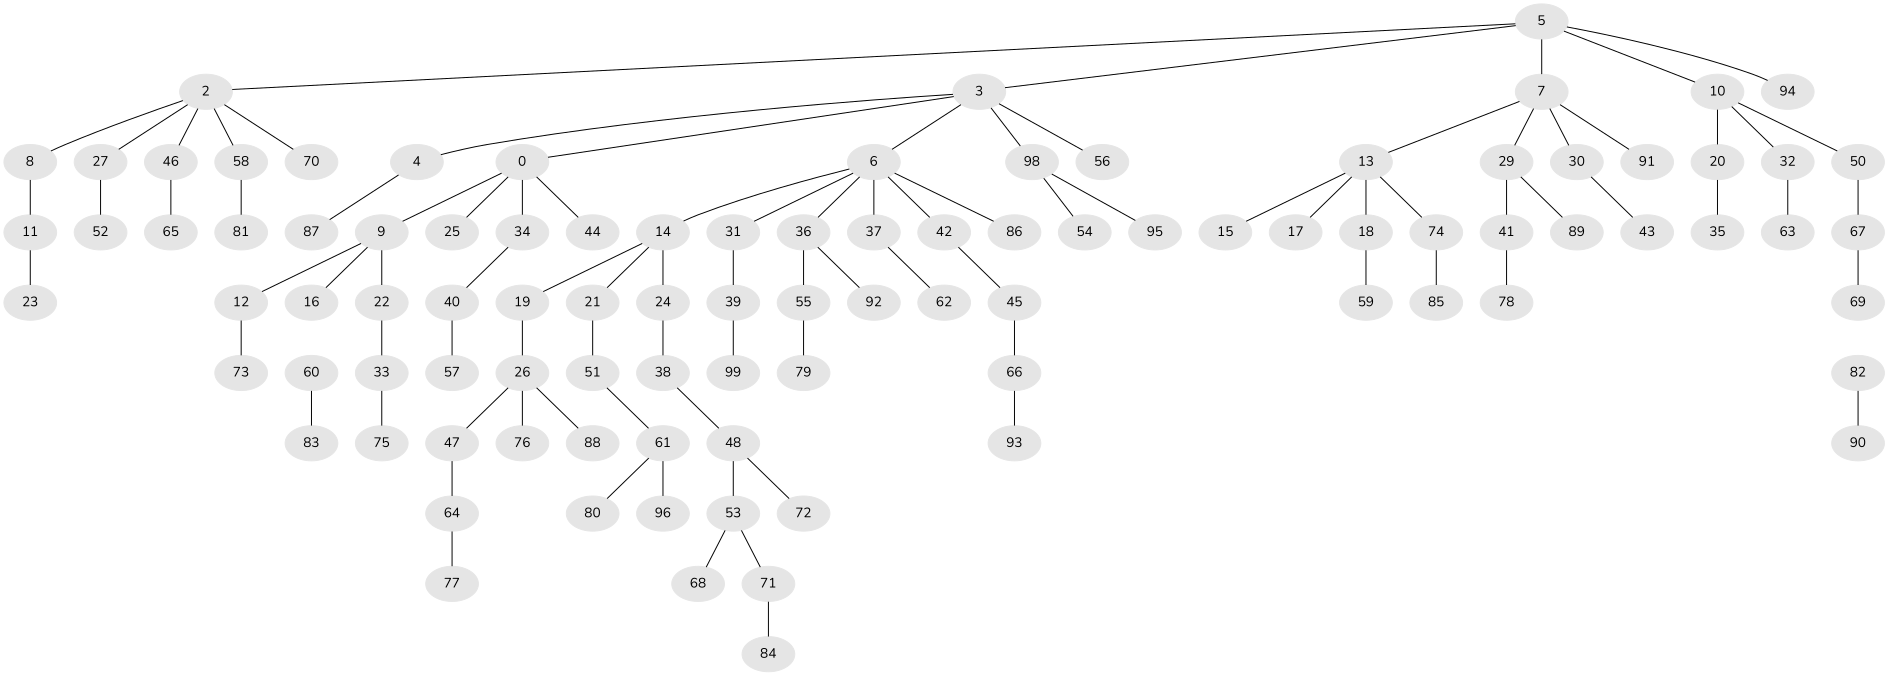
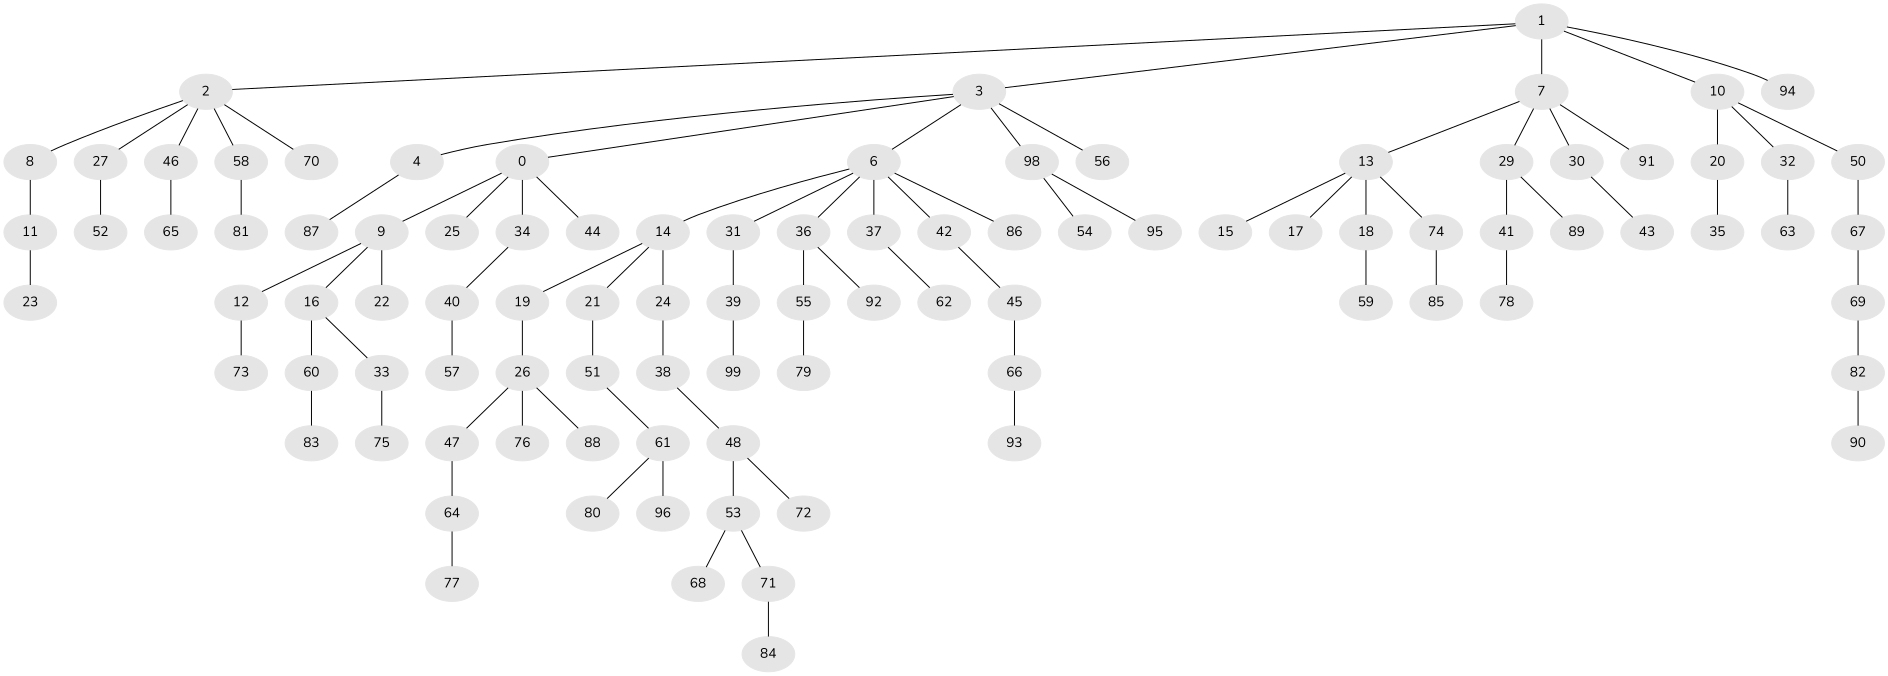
node "5": label "5" -> "1"
edge "16" -- "60": added
edge "22" -- "33": now "16" -- "33"
edge "69" -- "82": added
